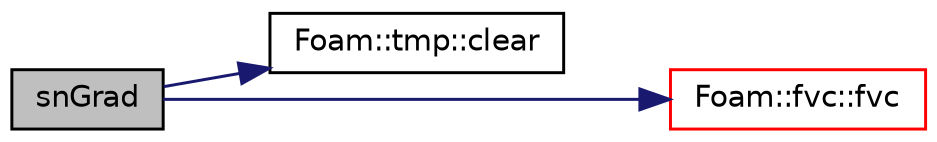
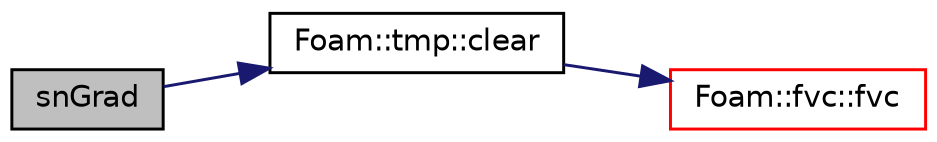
edge "snGrad" -> "Foam::fvc::fvc": now "Foam::tmp::clear" -> "Foam::fvc::fvc"
